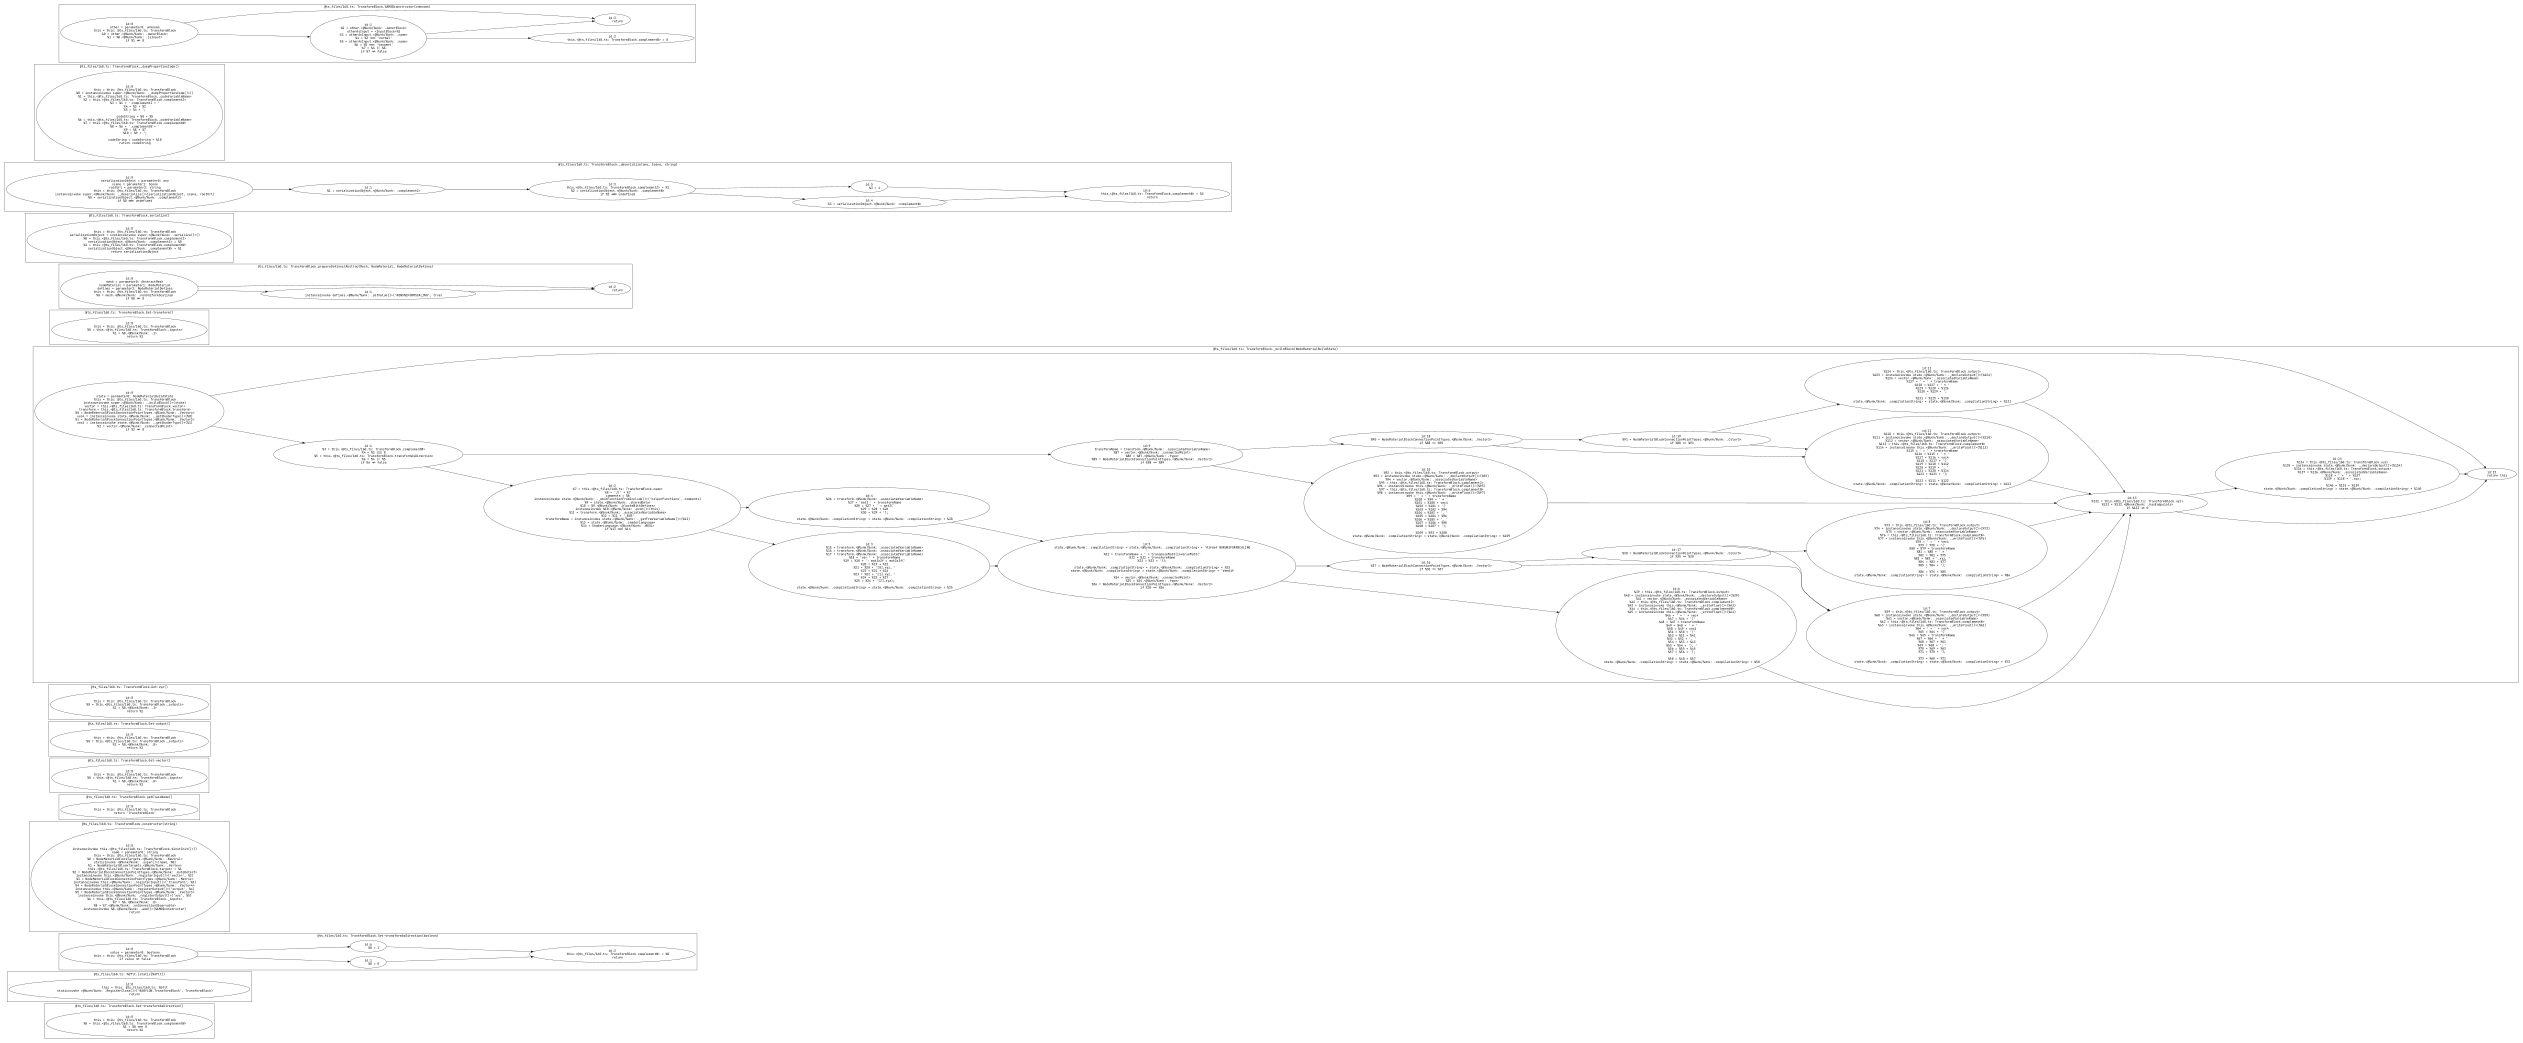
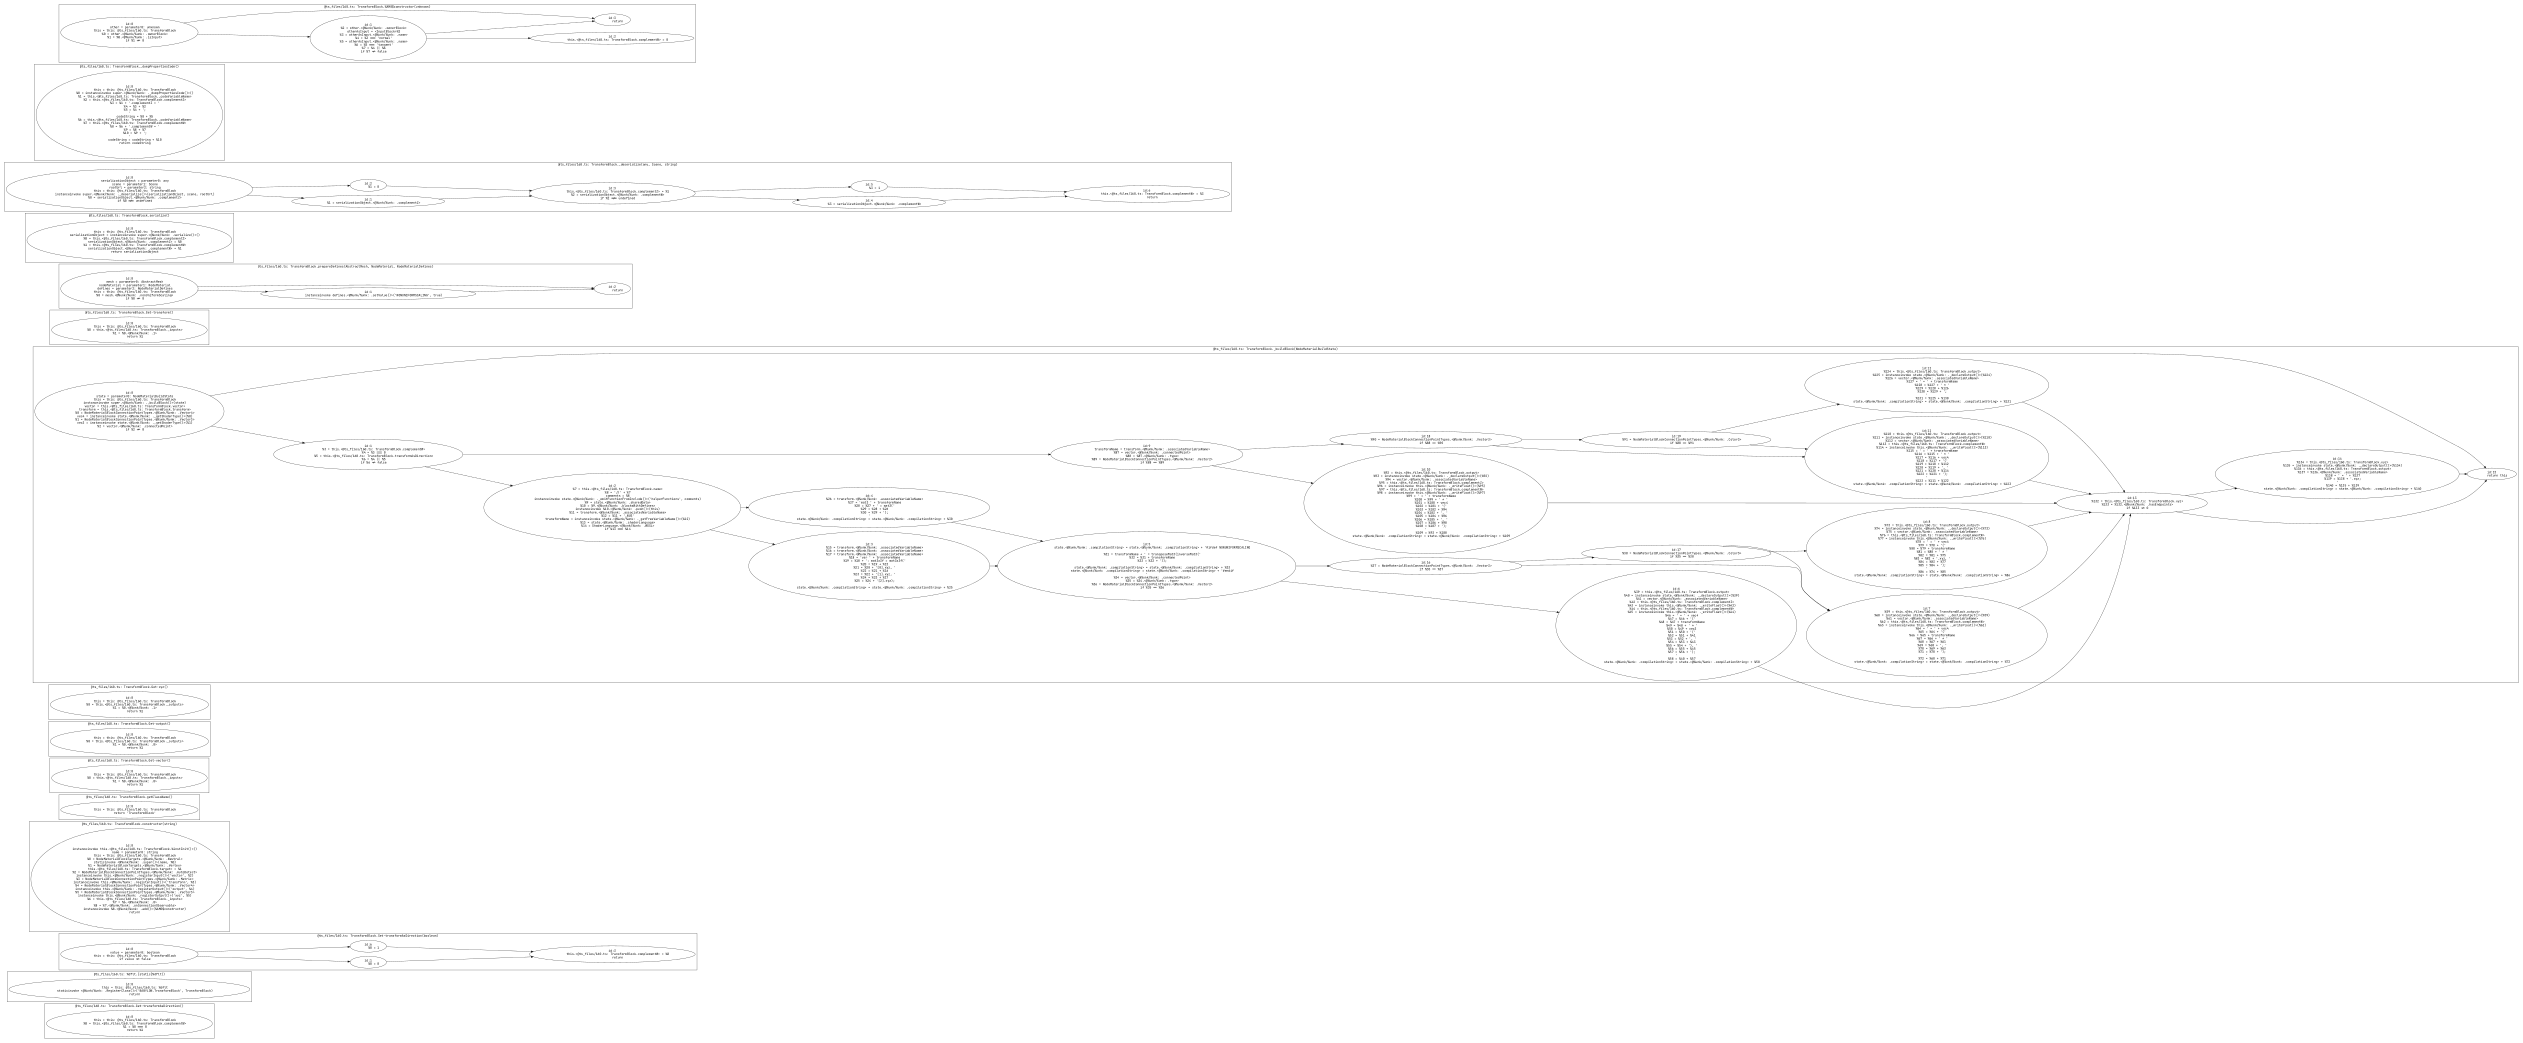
node "id:2 %1 = 0": added
